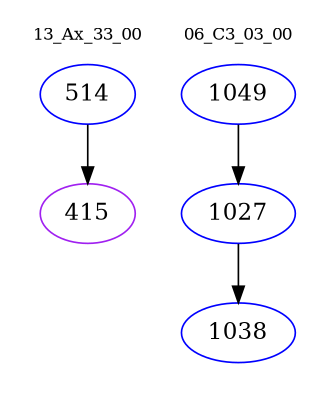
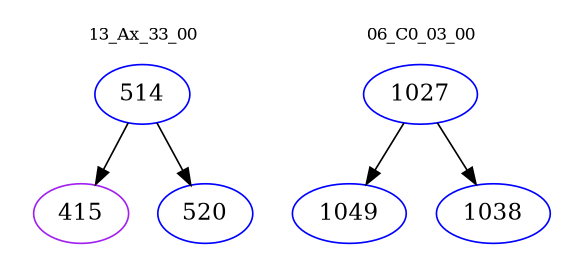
cluster "06_C3_03_00": label "06_C3_03_00" -> "06_C0_03_00"
edge "1049" -> "1027": reversed
node "520": added
